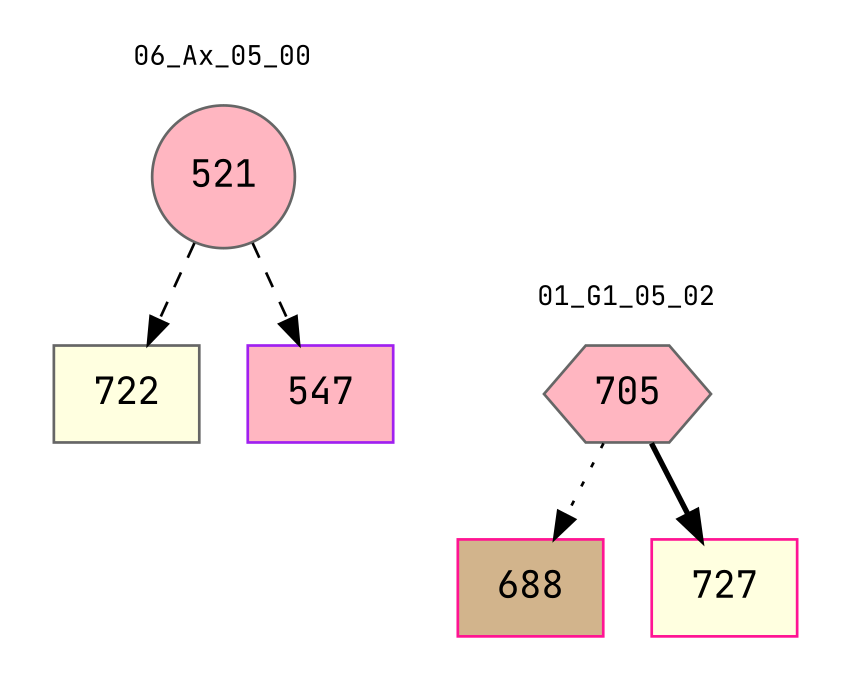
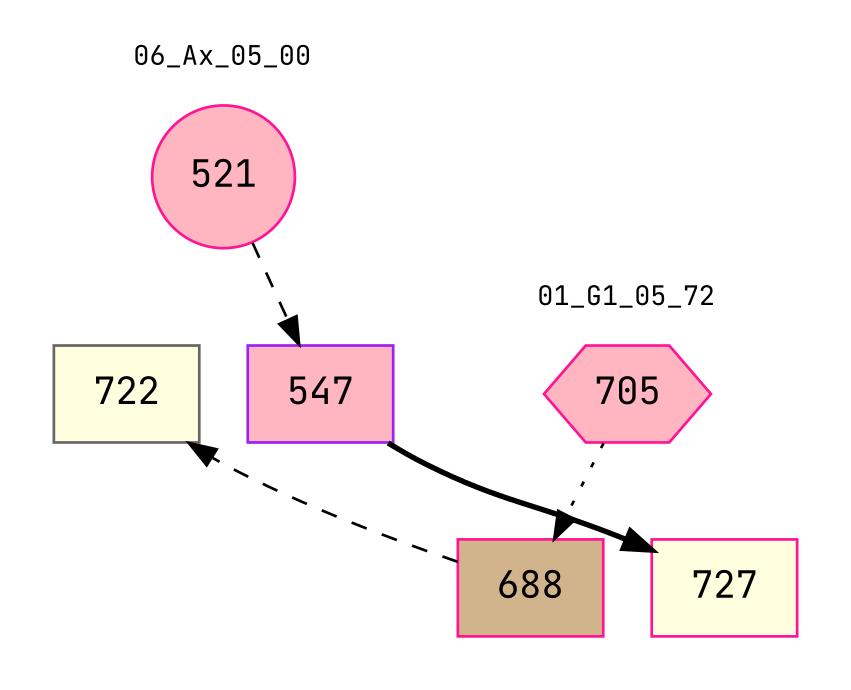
node "521": color gray40 -> deeppink
edge "521" -> "722": now "688" -> "722"
cluster "01_G1_05_02": label "01_G1_05_02" -> "01_G1_05_72"
node "705": color gray40 -> deeppink
edge "705" -> "727": now "547" -> "727"
